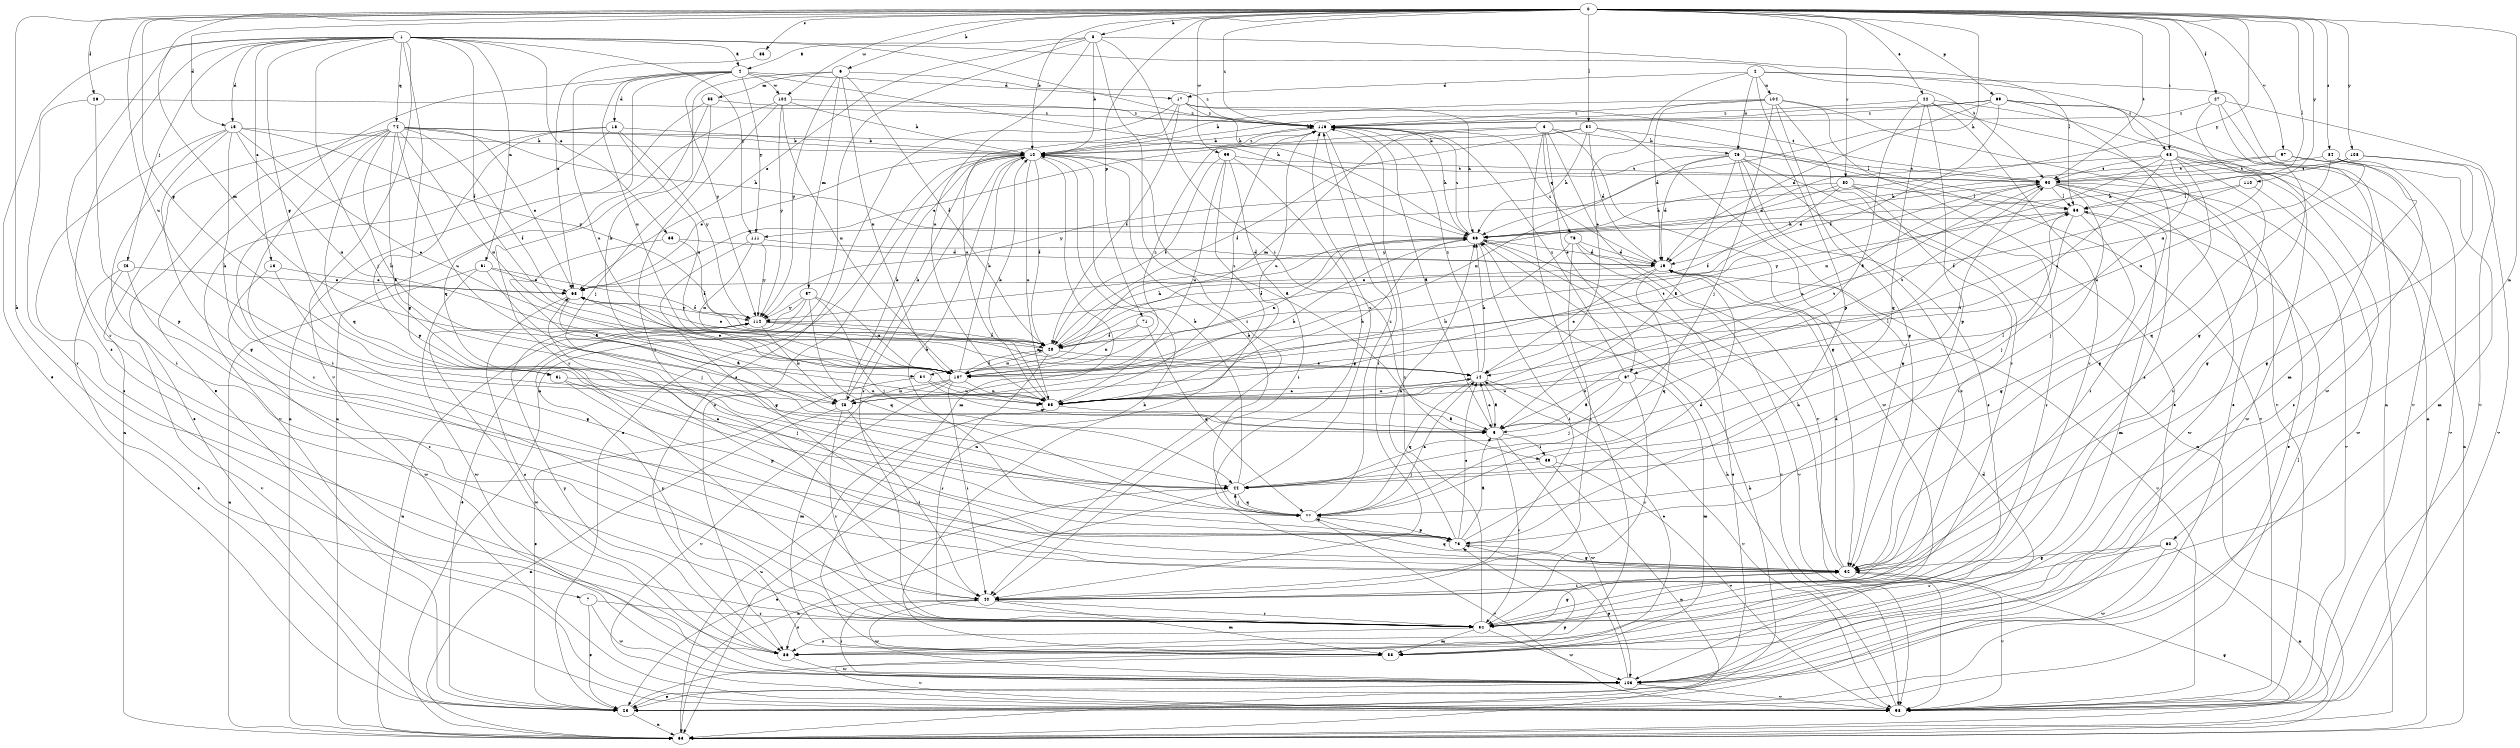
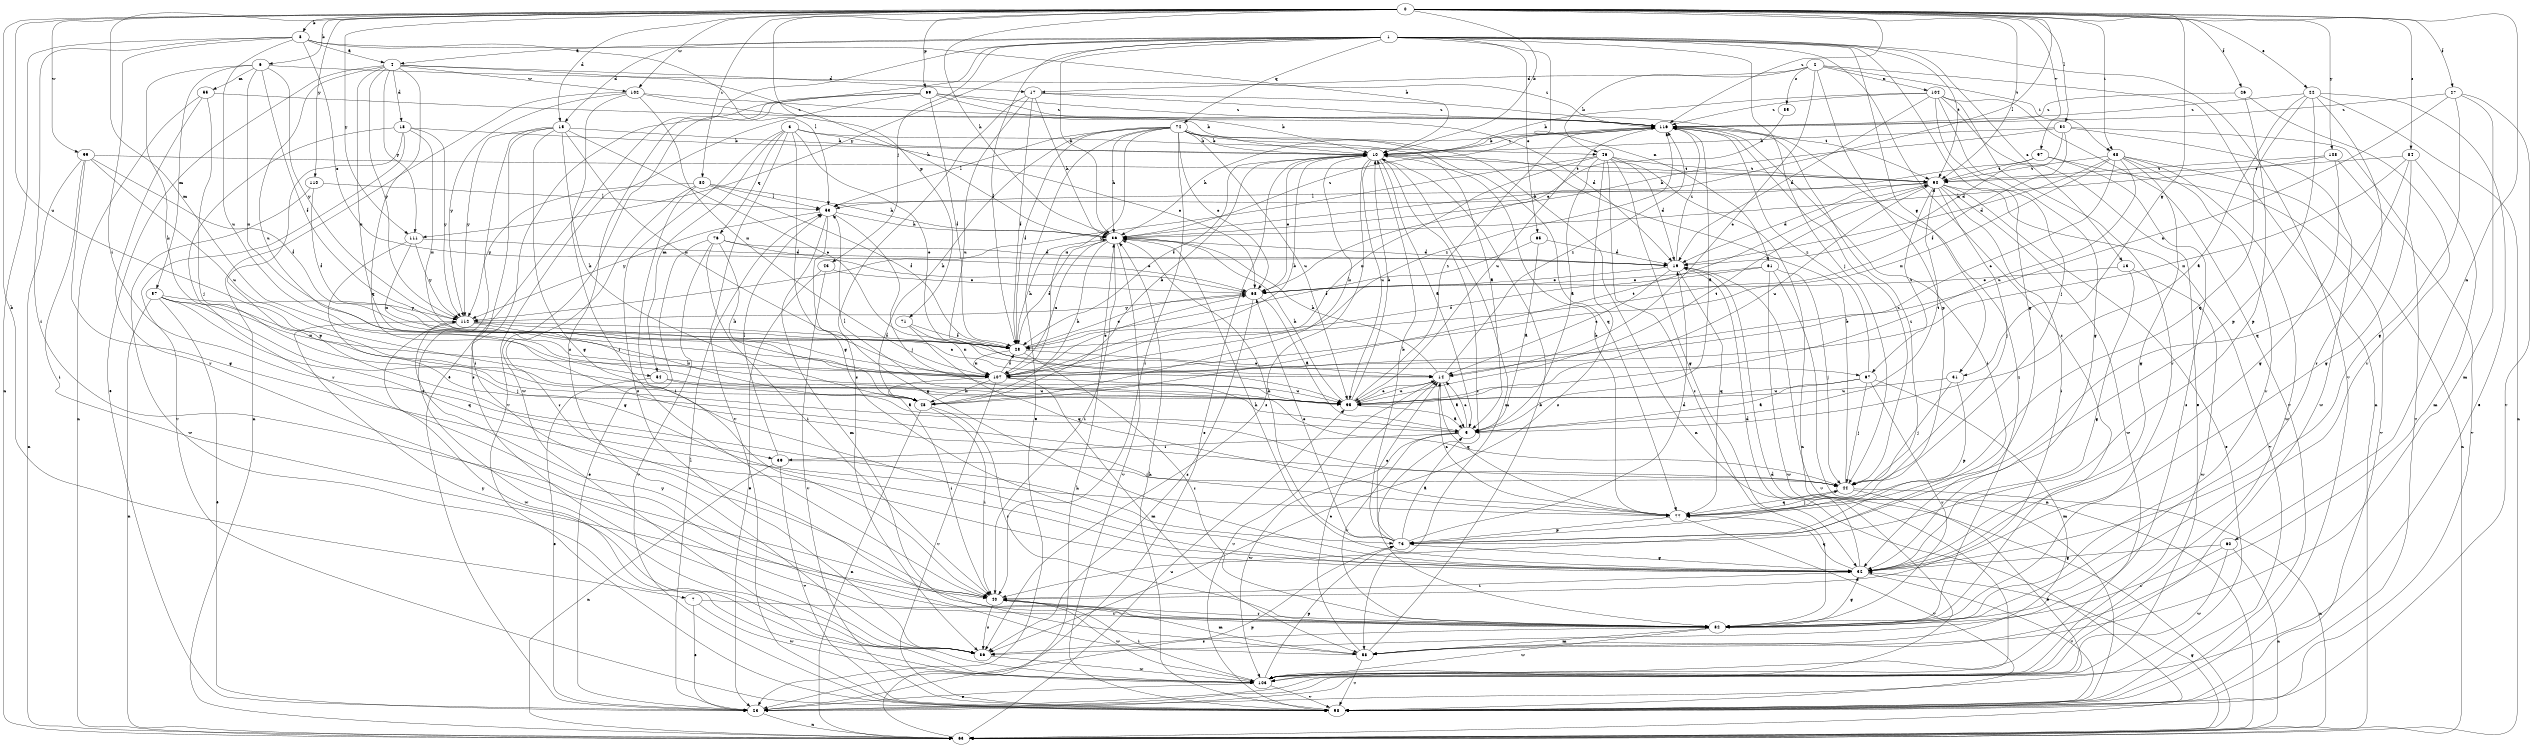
edge "0" -> "85": now "2" -> "85"
edge "76" -> "68": added, label "o"
edge "43" -> "82": removed, label "r"
